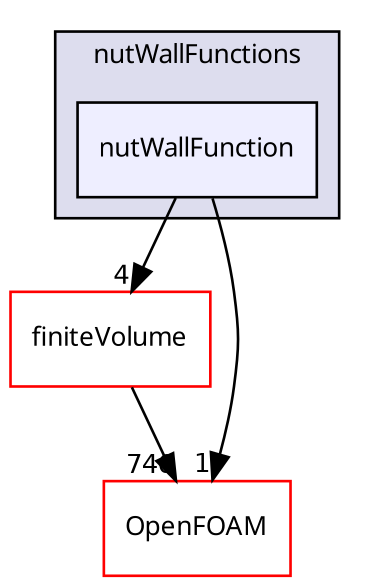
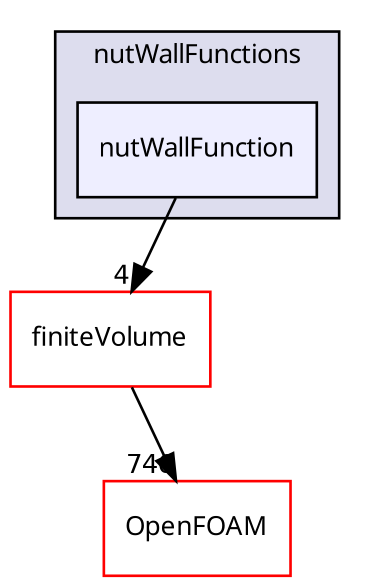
edge "nutWallFunction" -> "OpenFOAM": removed
